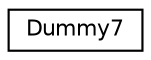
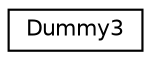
node "Dummy7": label "Dummy7" -> "Dummy3"
